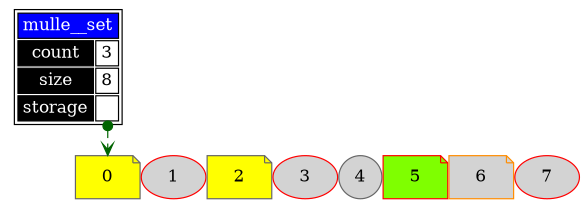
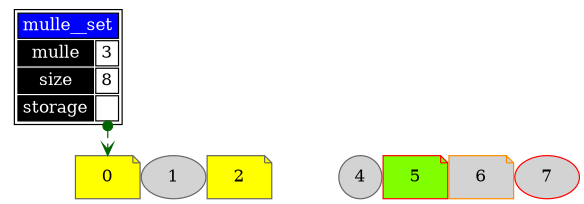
node "mulle__set": text "count" -> "mulle"
node "1": color red -> gray40
node "3": removed
